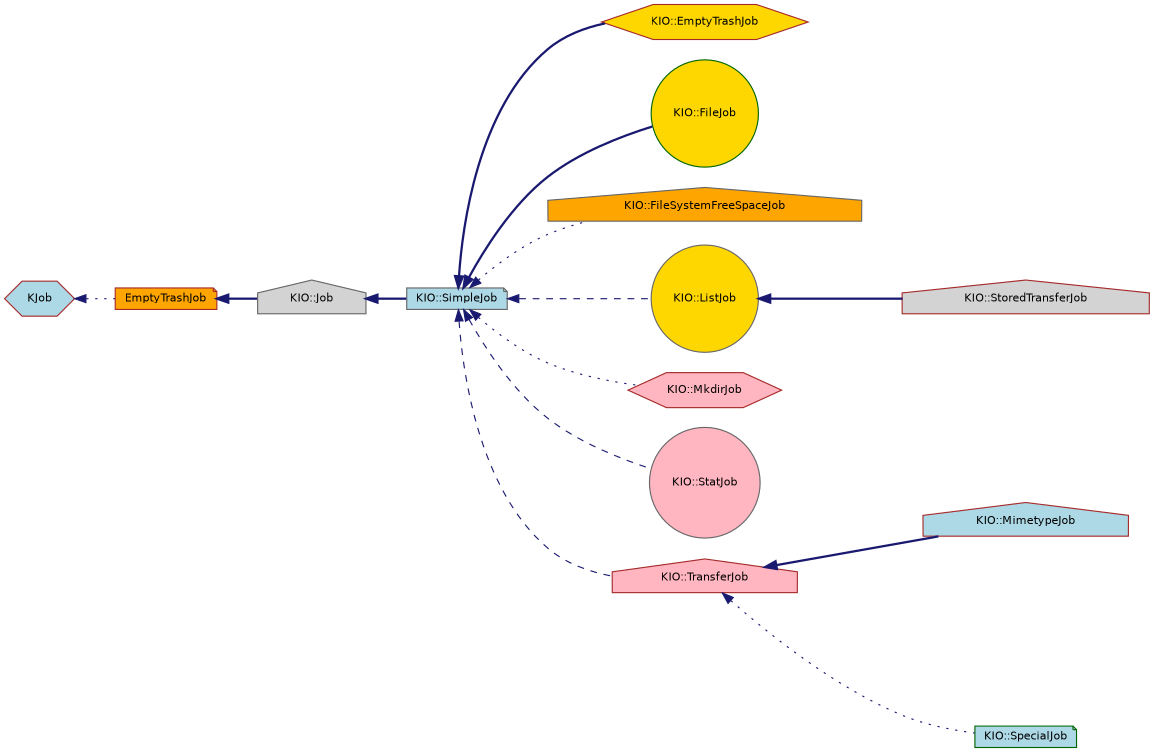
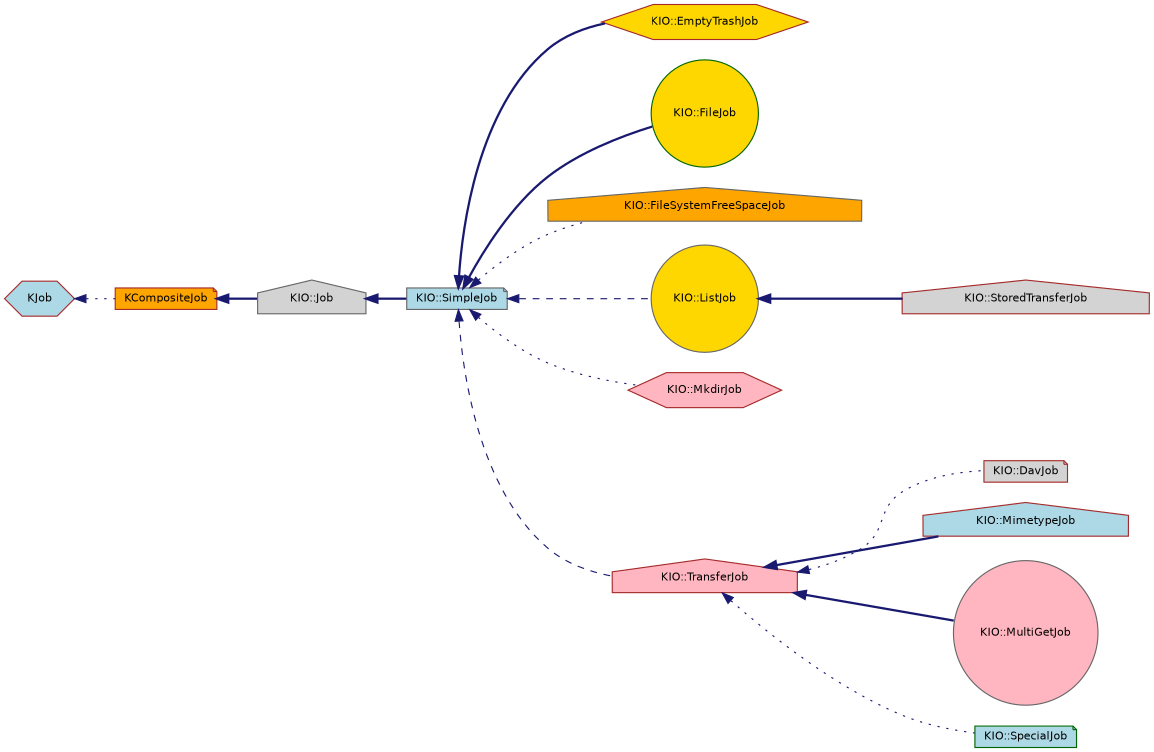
node "EmptyTrashJob": label "EmptyTrashJob" -> "KCompositeJob"
node "KIO::DavJob": added
node "KIO::StatJob": removed
node "KIO::MultiGetJob": added
